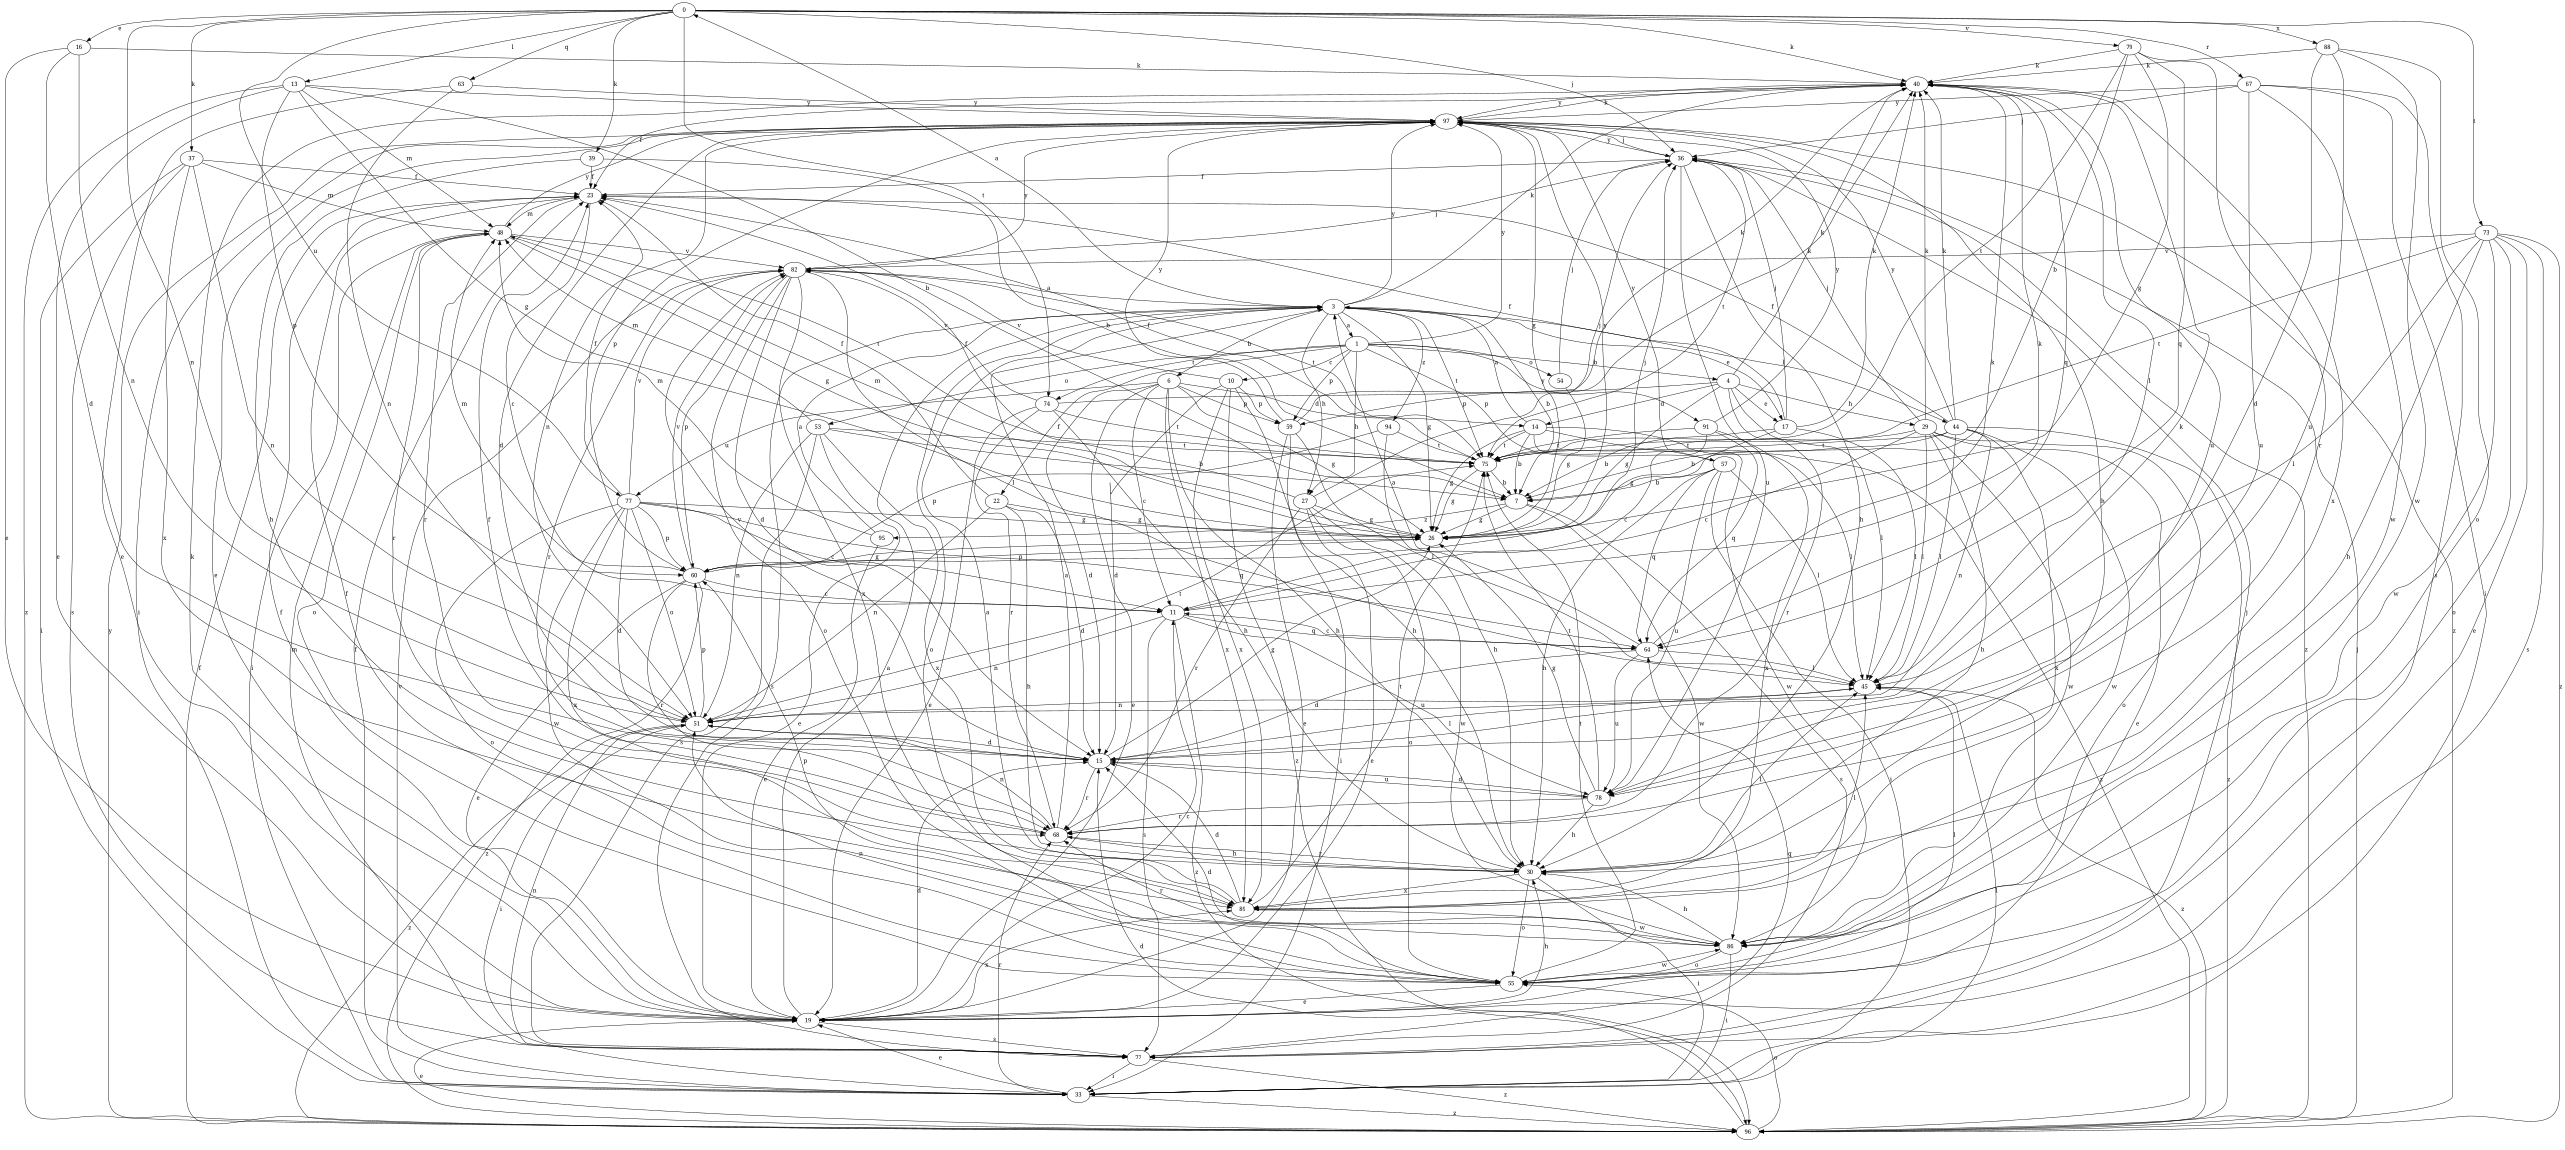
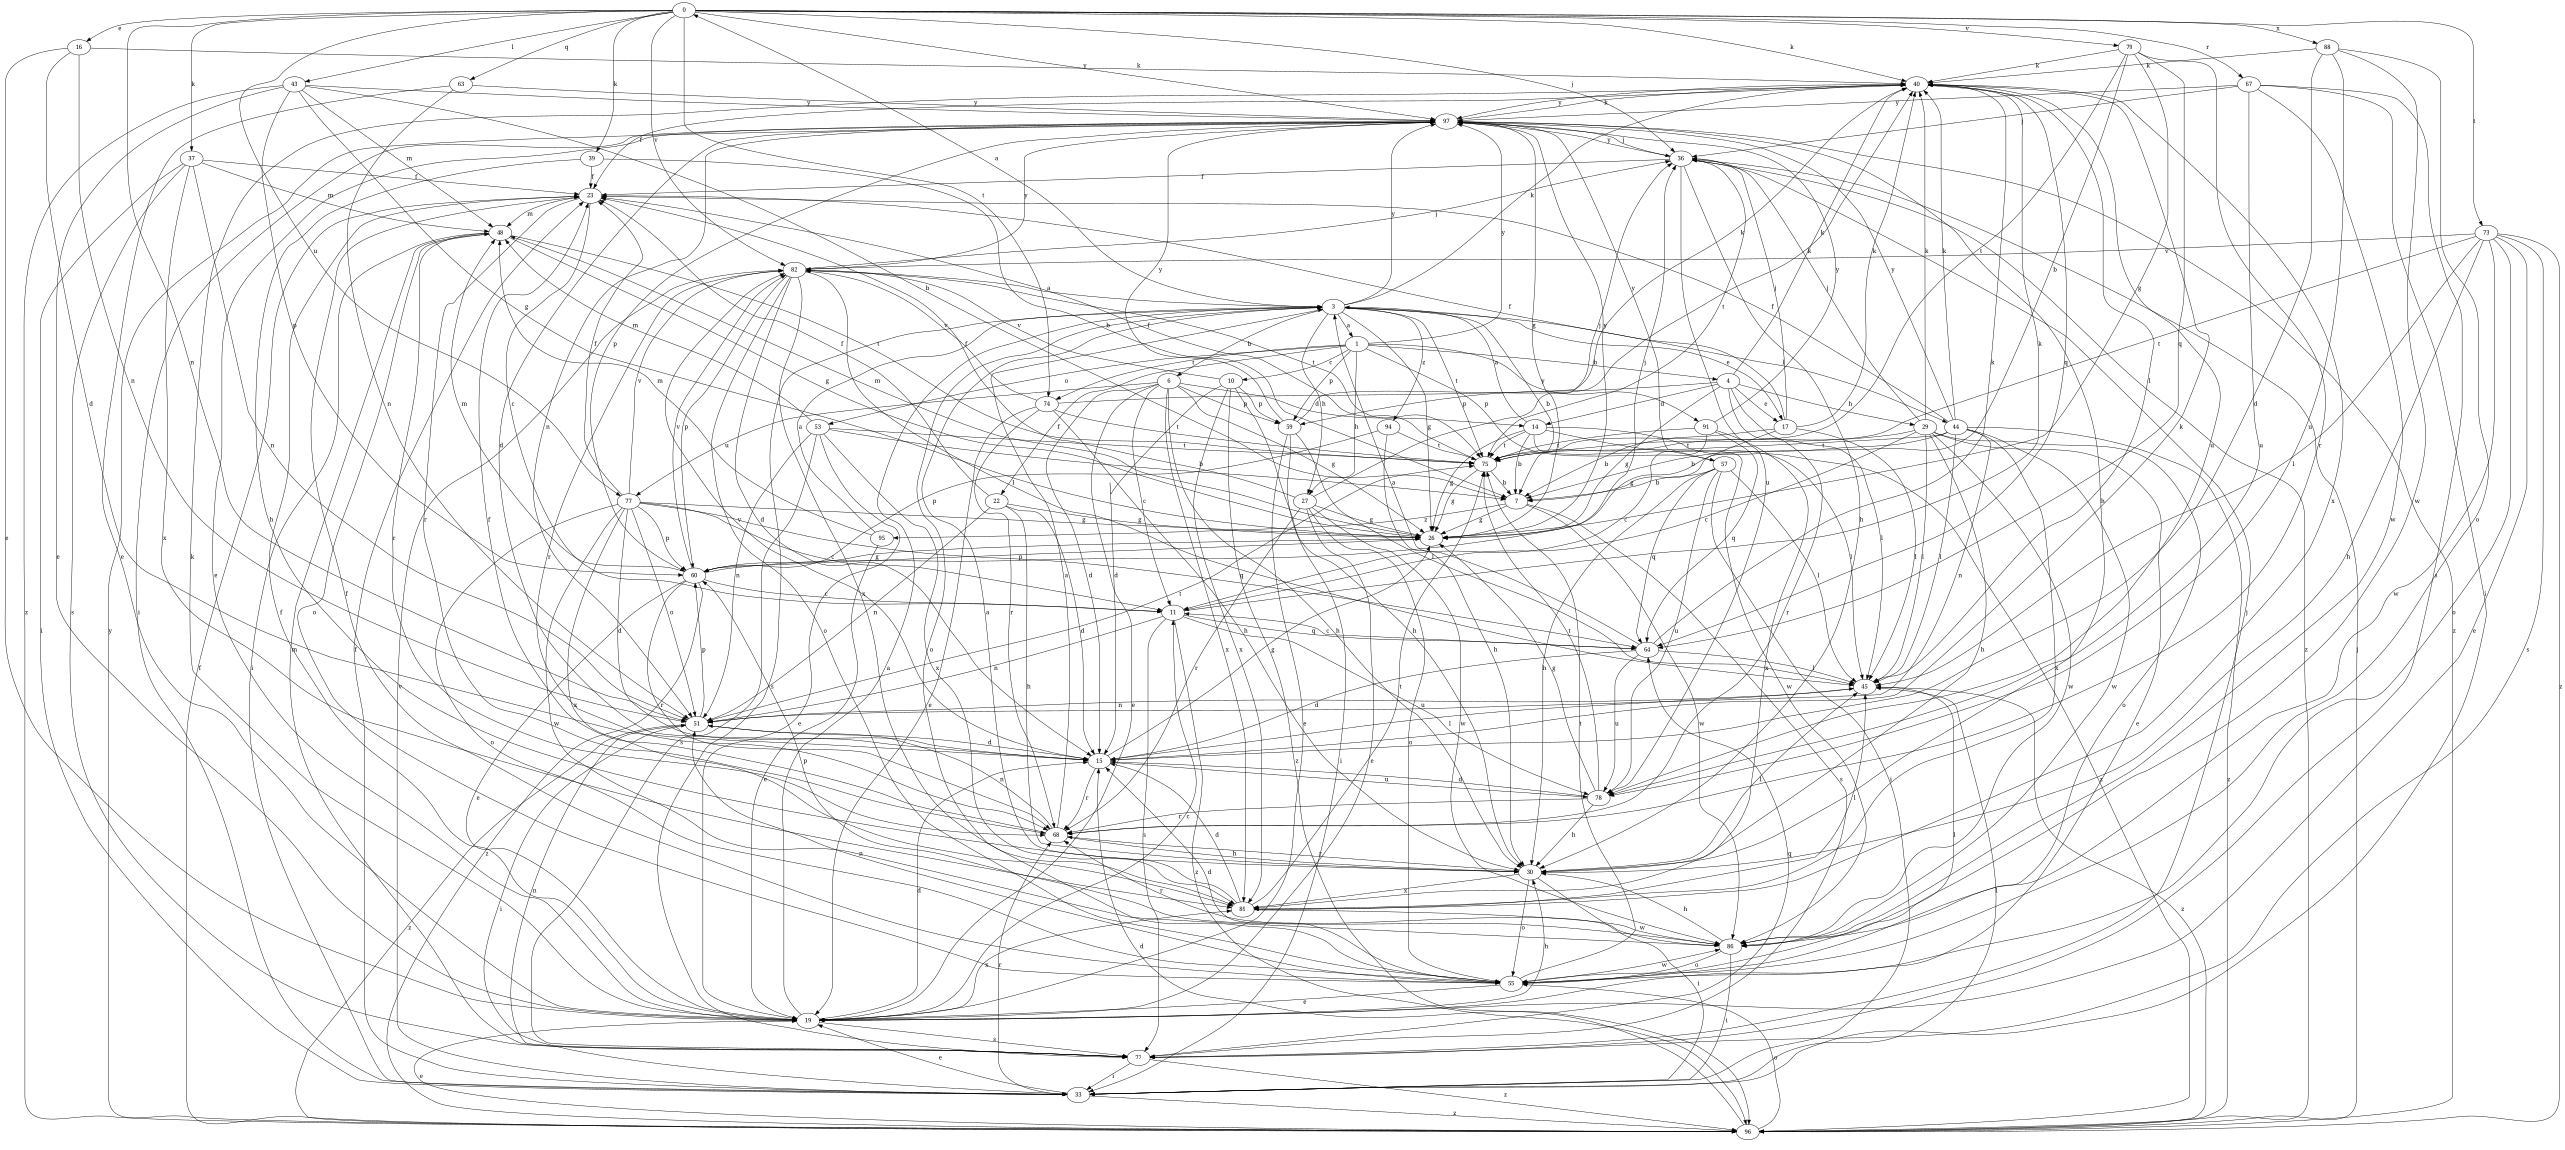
node "13": label "13" -> "43"
edge "48" -> "97": now "0" -> "97"
edge "48" -> "82": now "0" -> "82"
node "54": removed
